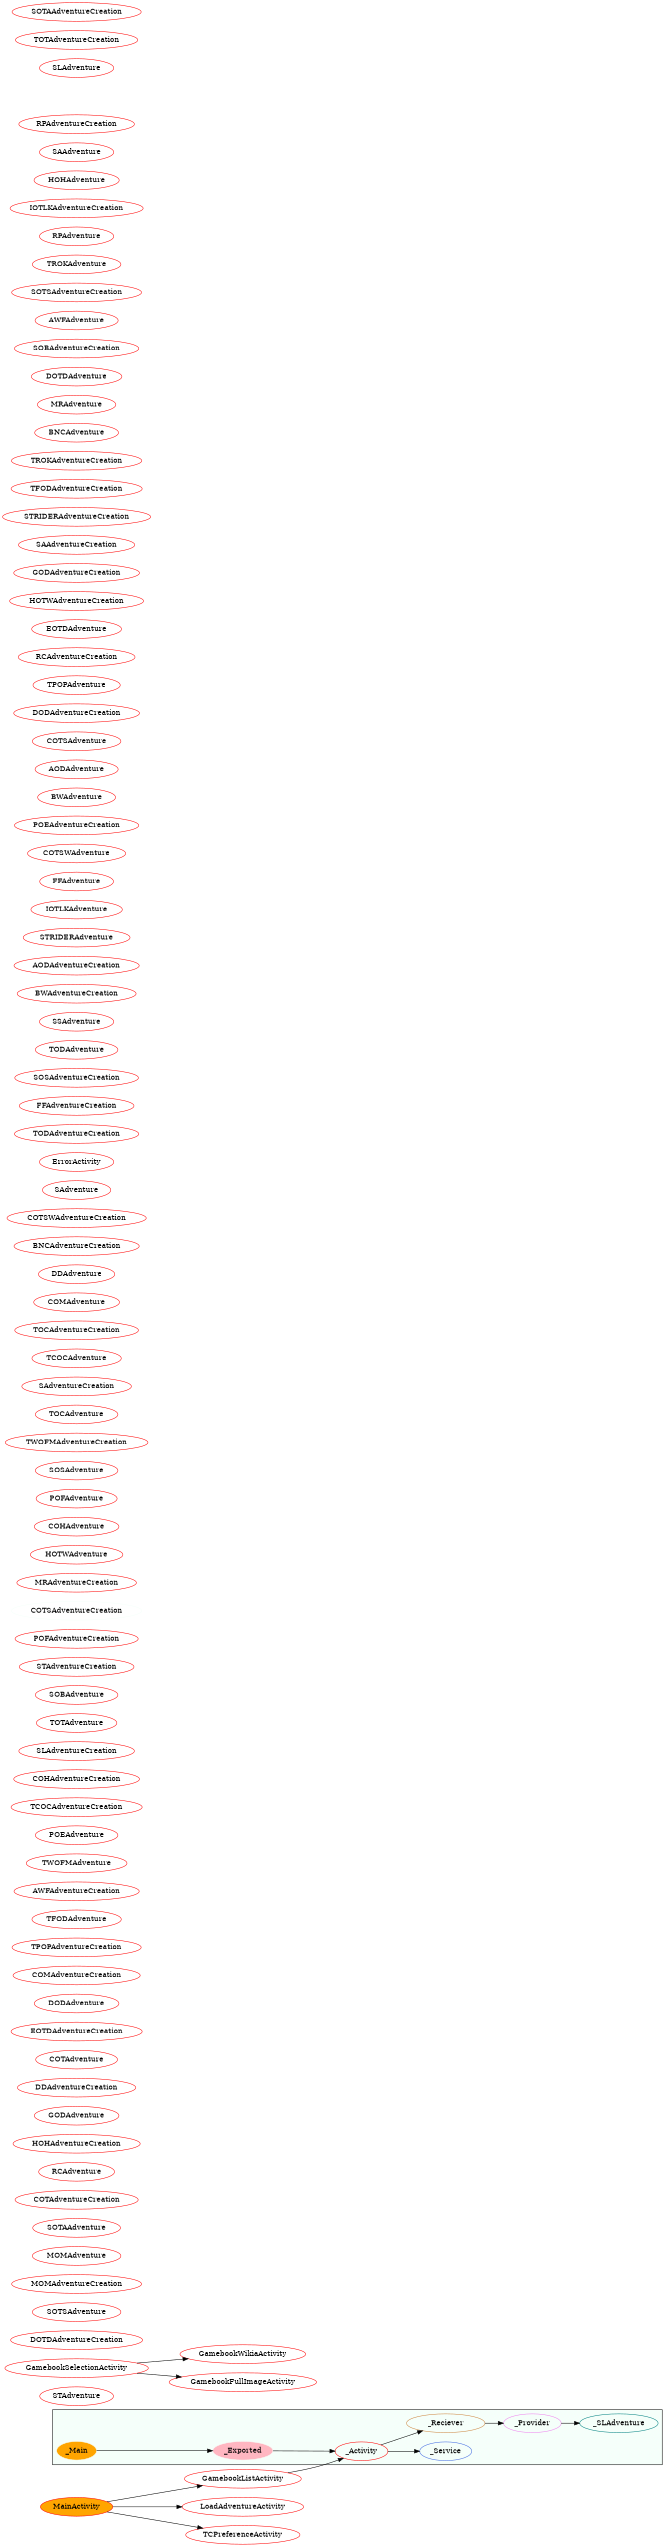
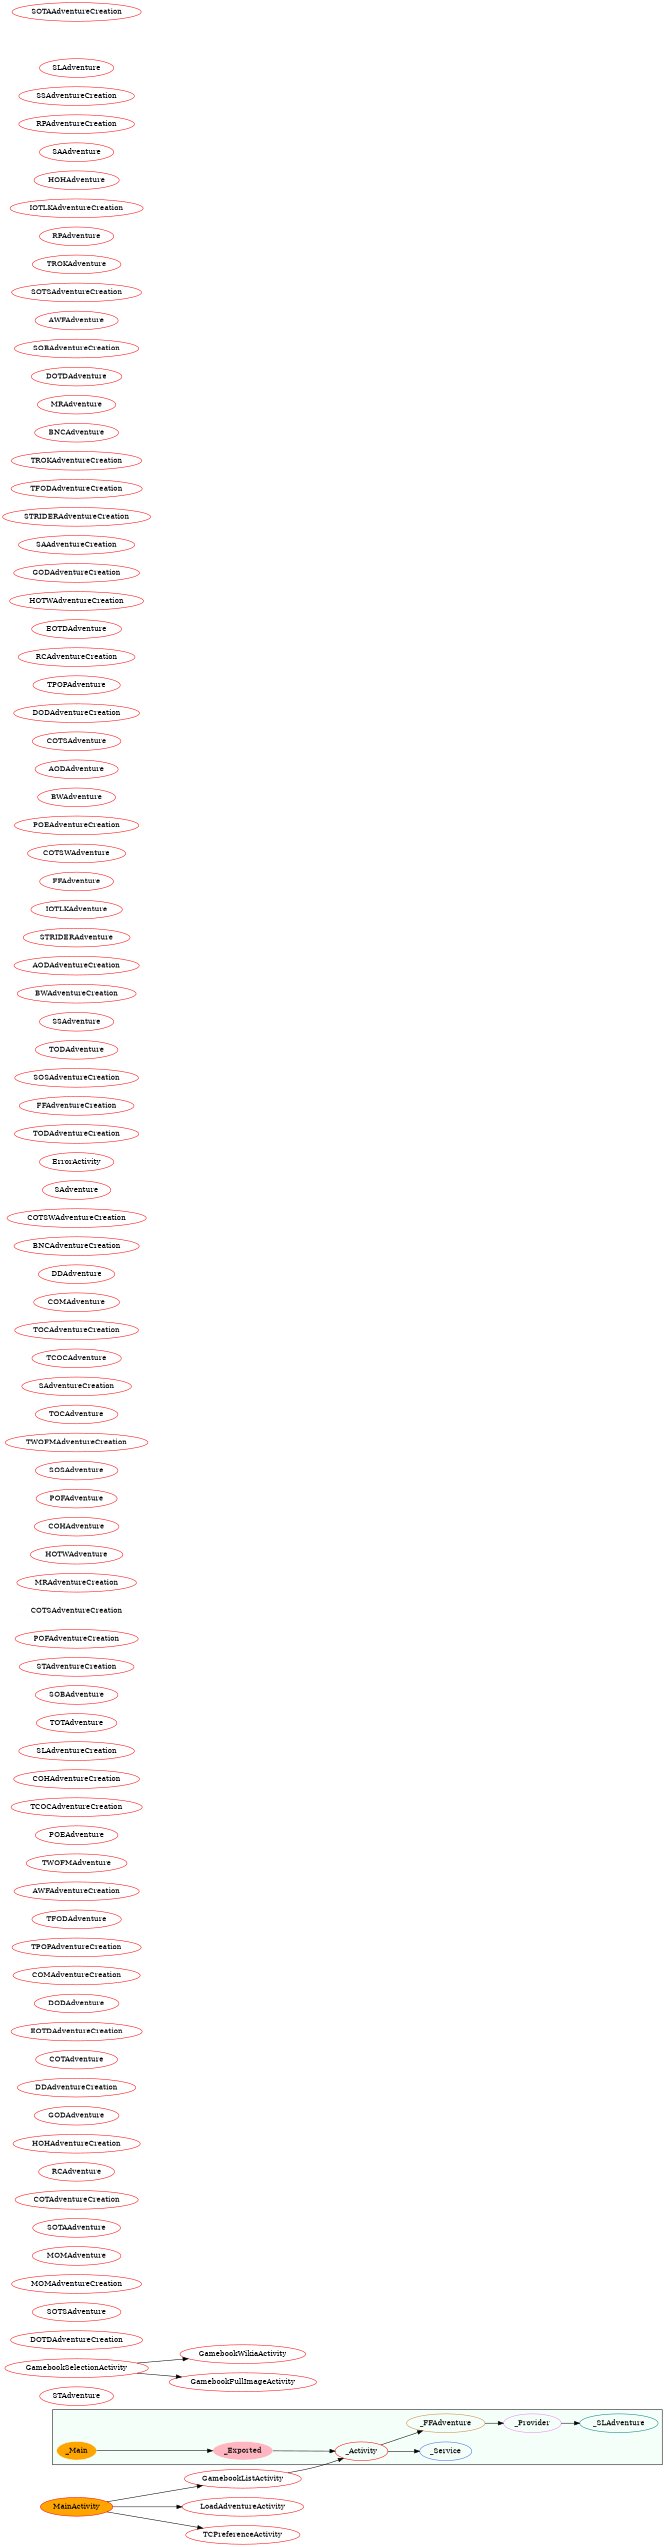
node "TOTAdventureCreation": removed
node "SSAdventureCreation": added
node "_Reciever": label "_Reciever" -> "_FFAdventure"
